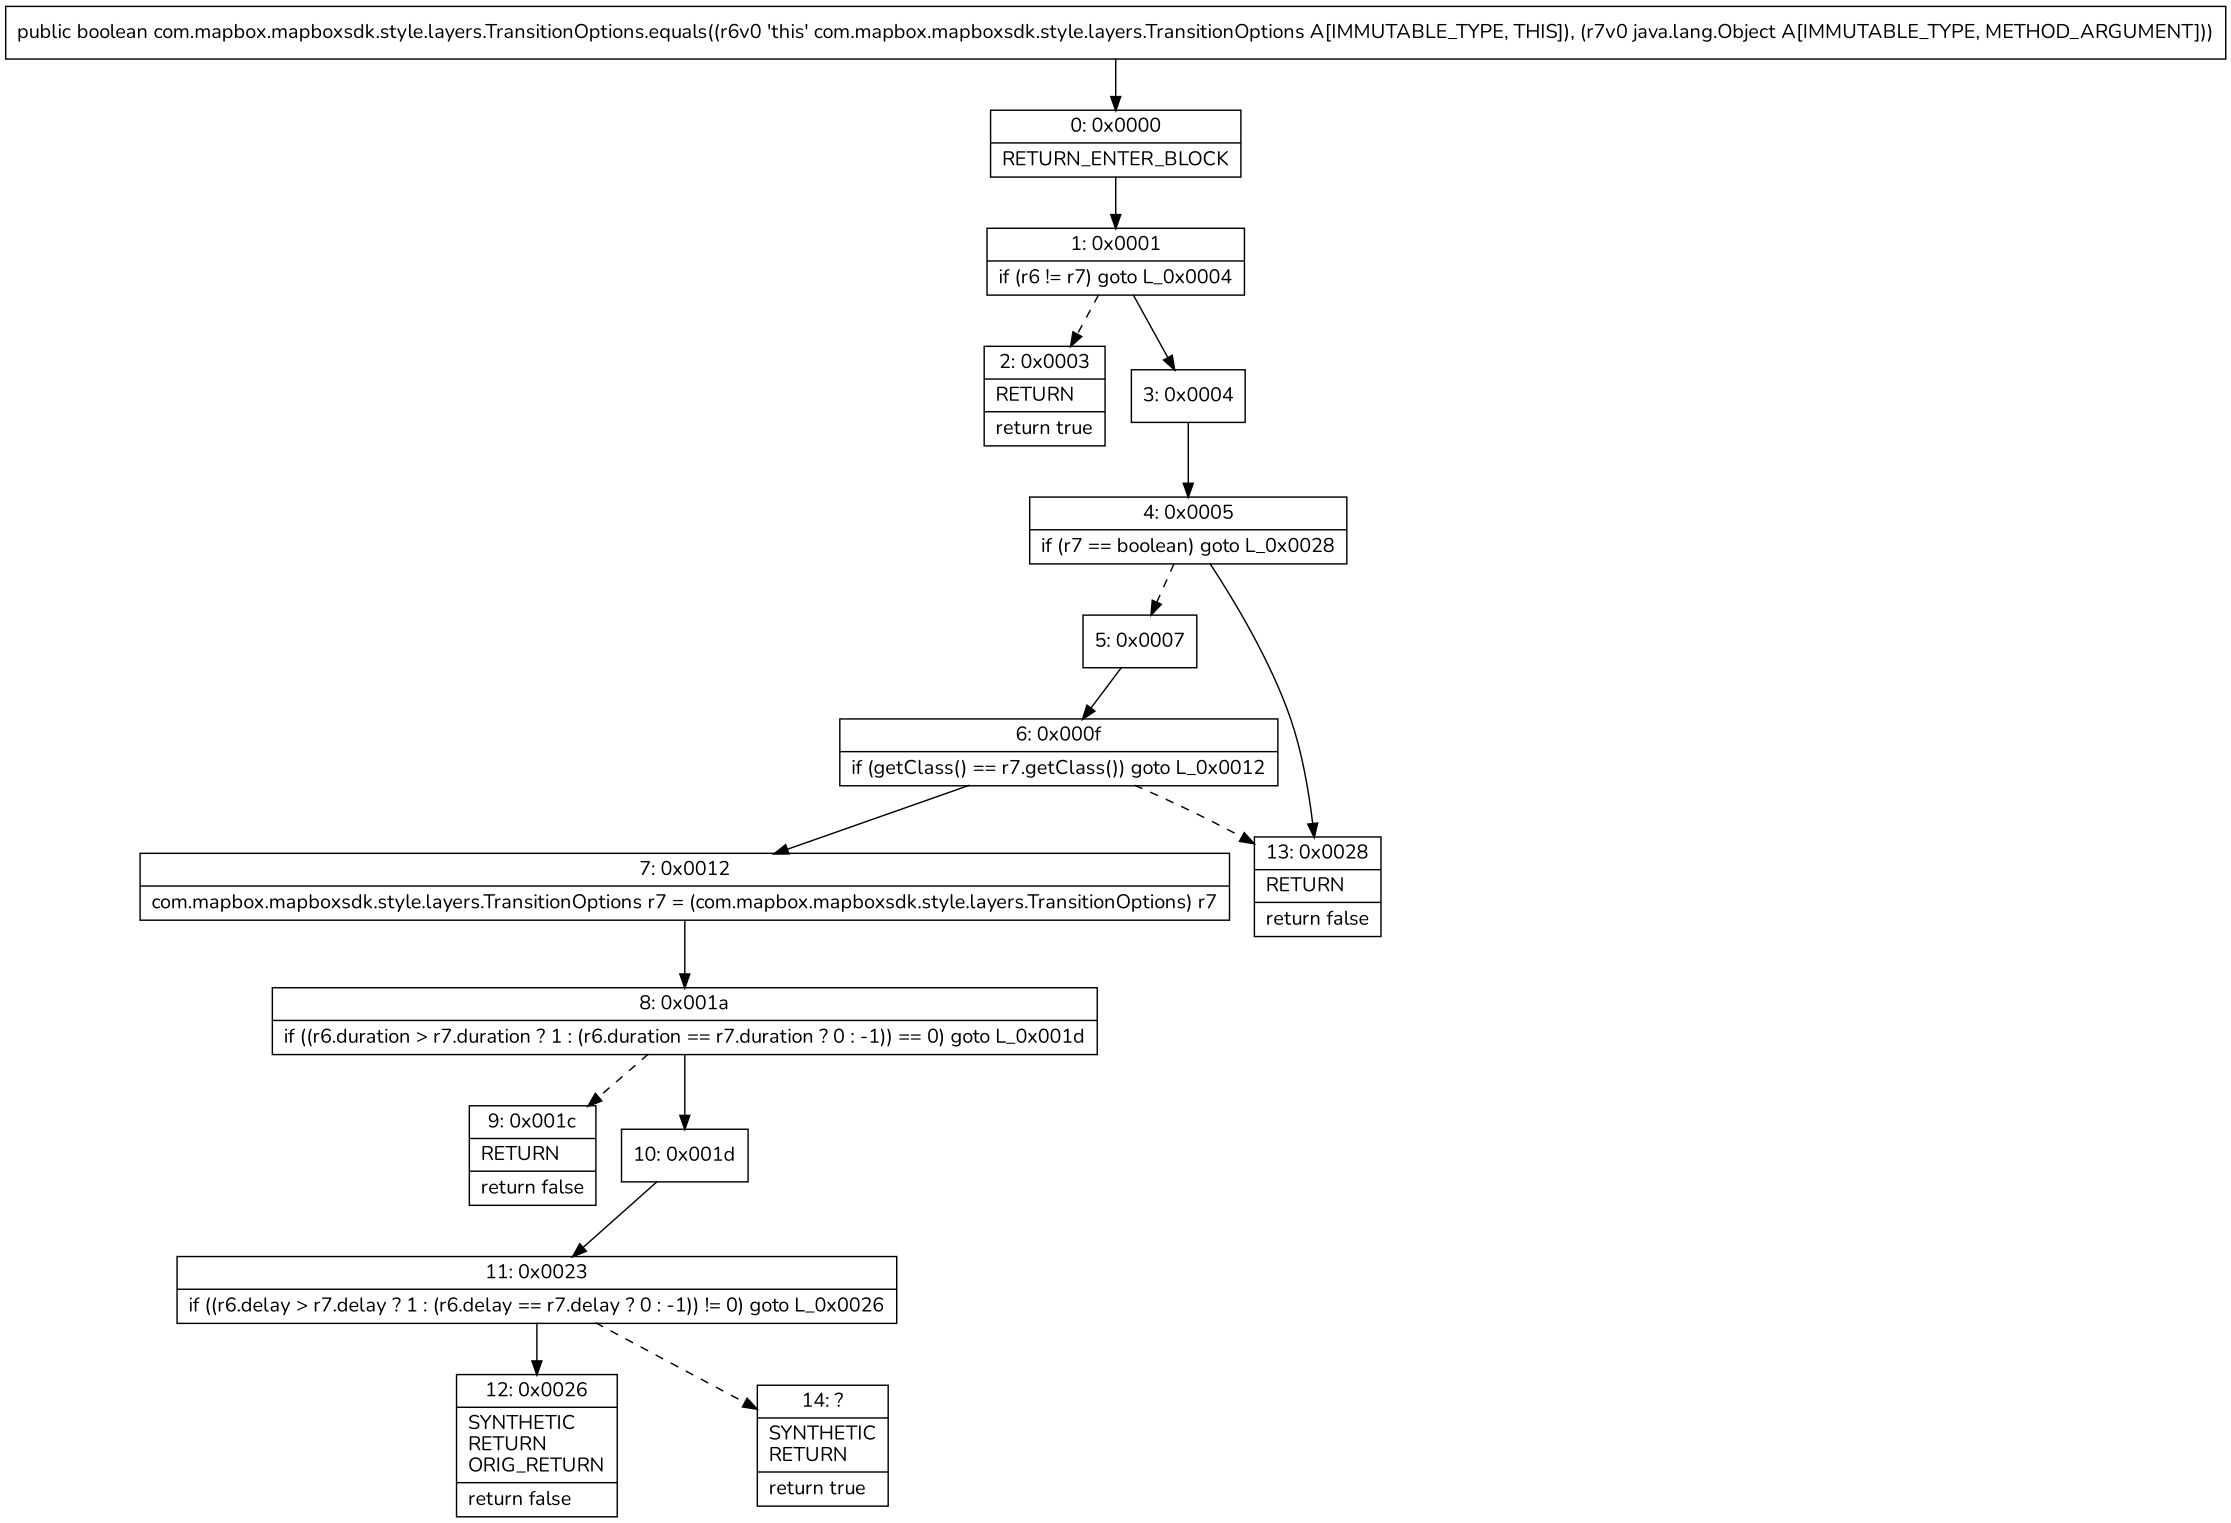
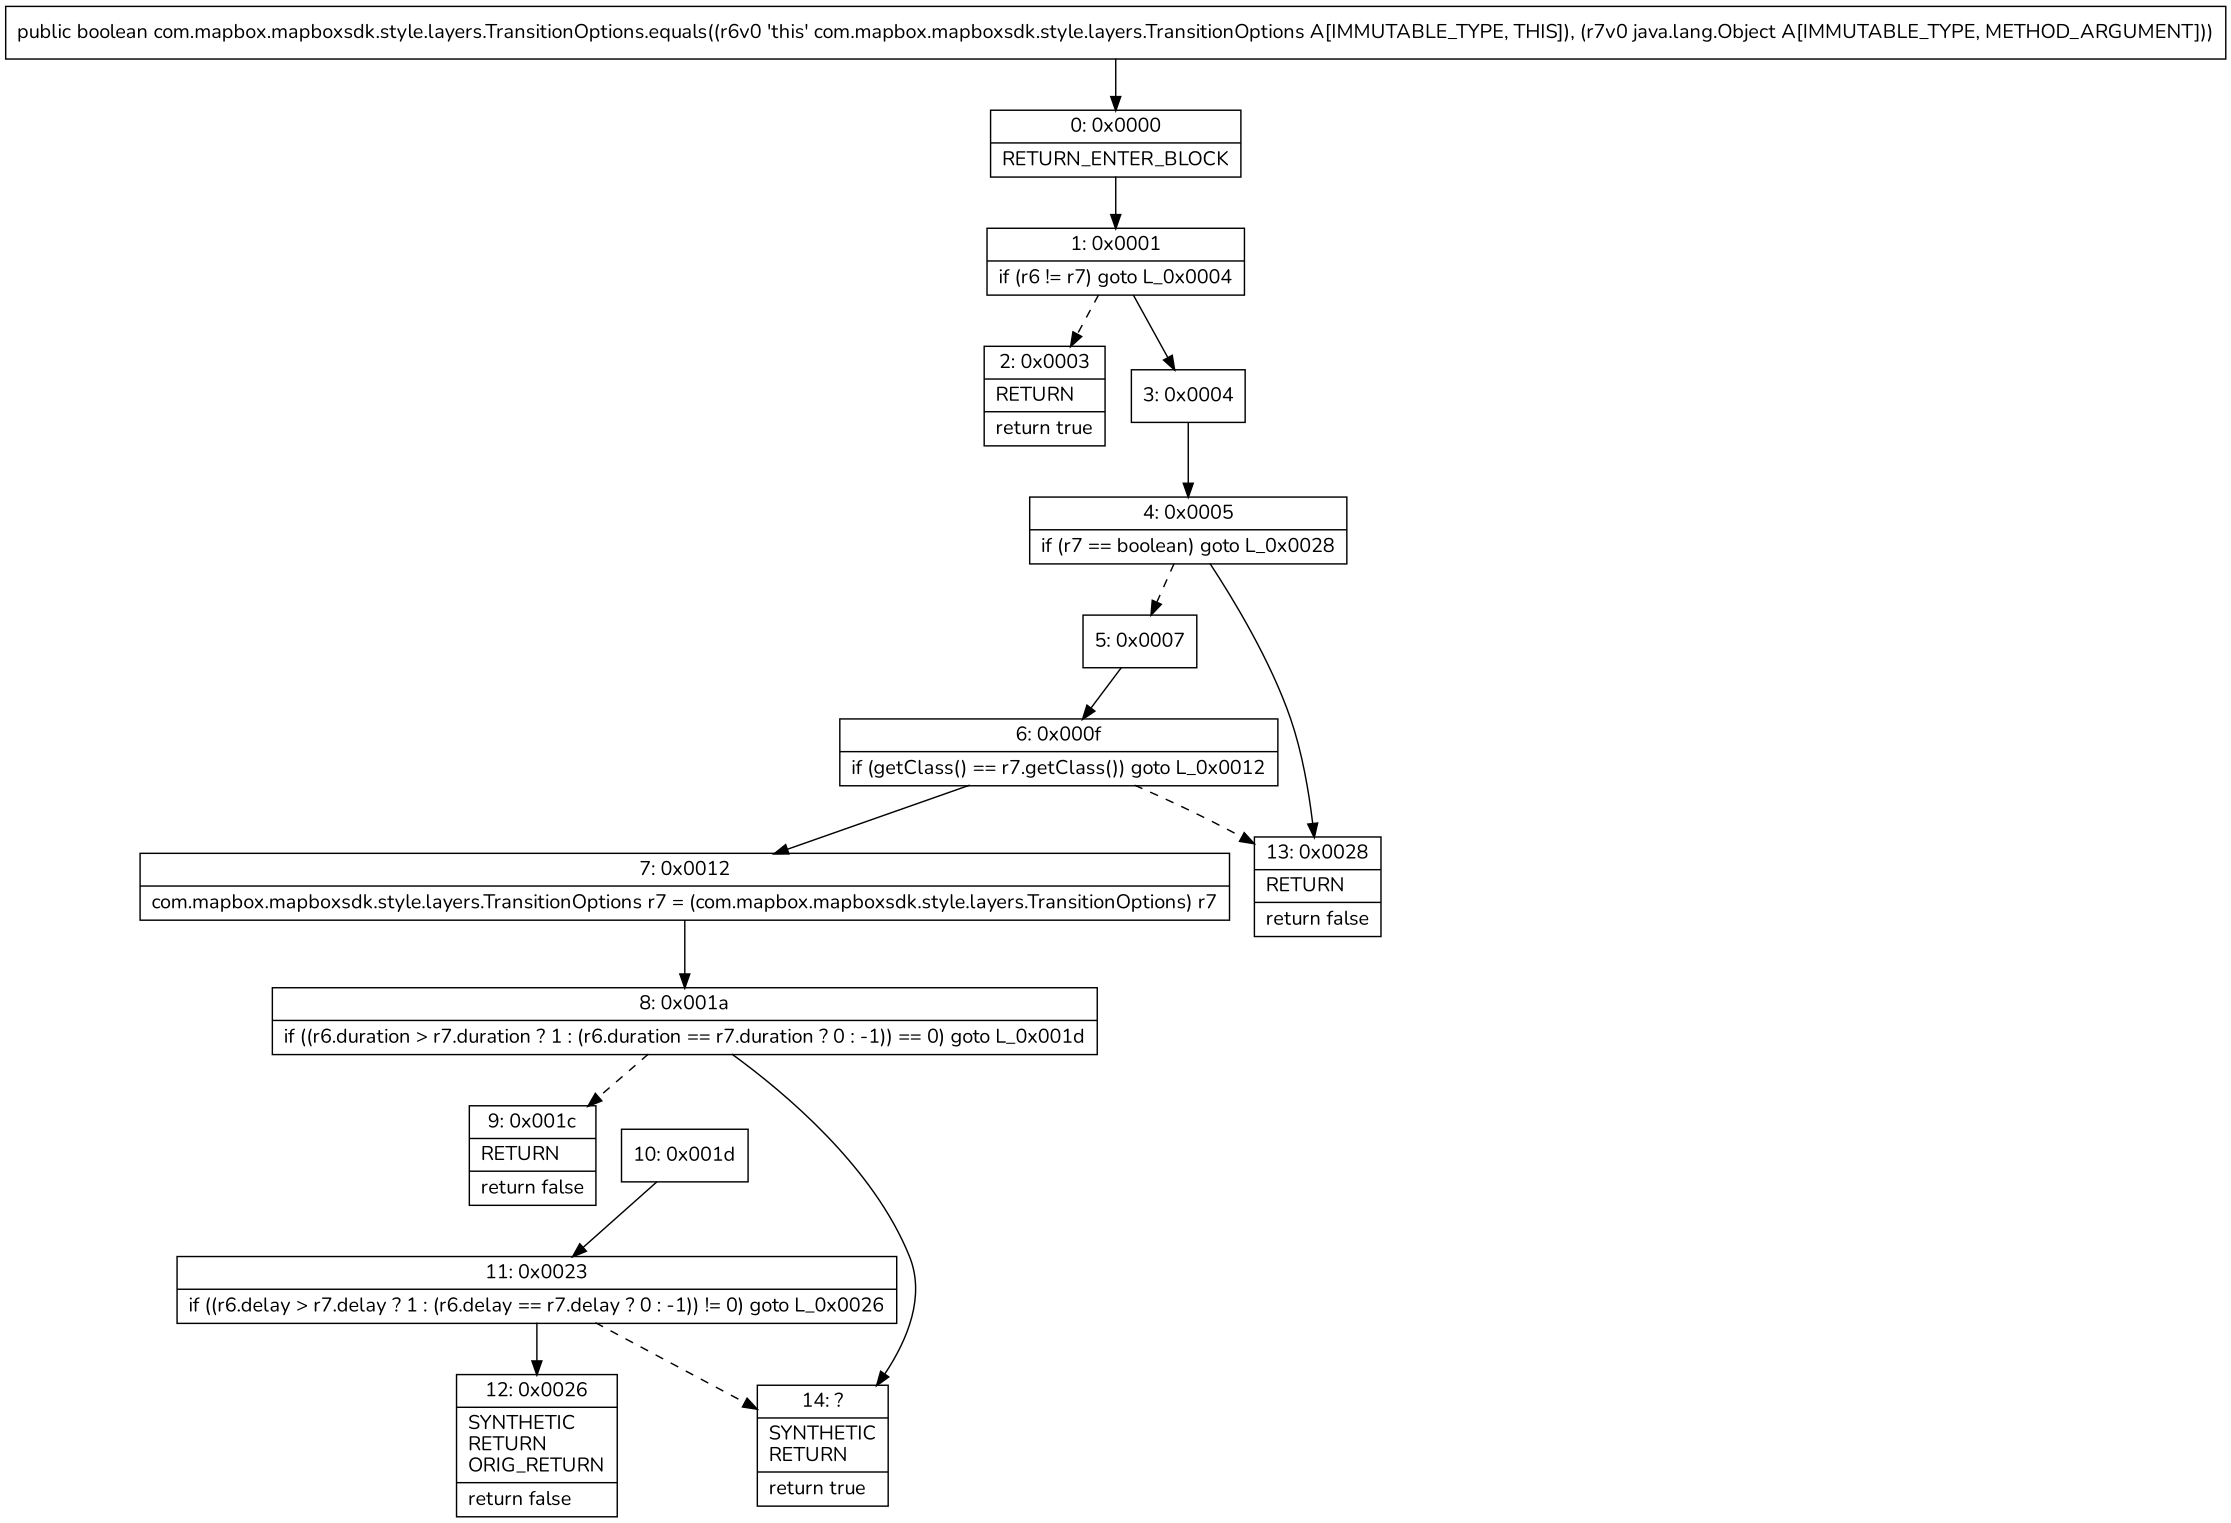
edge "8: 0x001a" -> "10: 0x001d": now "8: 0x001a" -> "14: ?"
